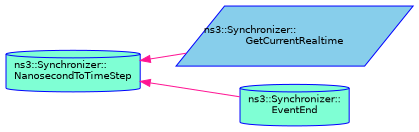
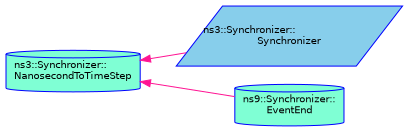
node "ns3::Synchronizer:: GetCurrentRealtime": label "ns3::Synchronizer:: GetCurrentRealtime" -> "ns3::Synchronizer:: Synchronizer"
node "ns3::Synchronizer:: EventEnd": label "ns3::Synchronizer:: EventEnd" -> "ns9::Synchronizer:: EventEnd"
